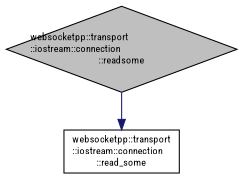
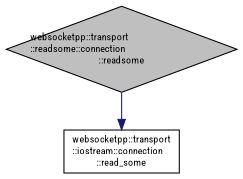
node "websocketpp::transport ::iostream::connection ::readsome": label "websocketpp::transport ::iostream::connection ::readsome" -> "websocketpp::transport ::readsome::connection ::readsome"
